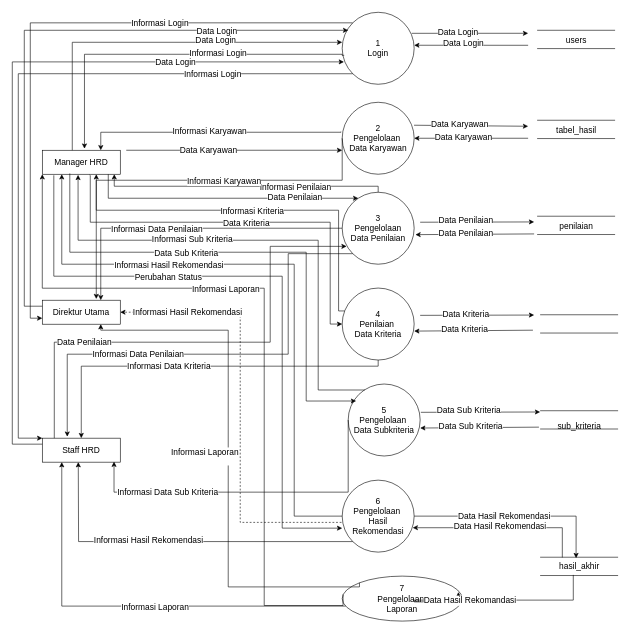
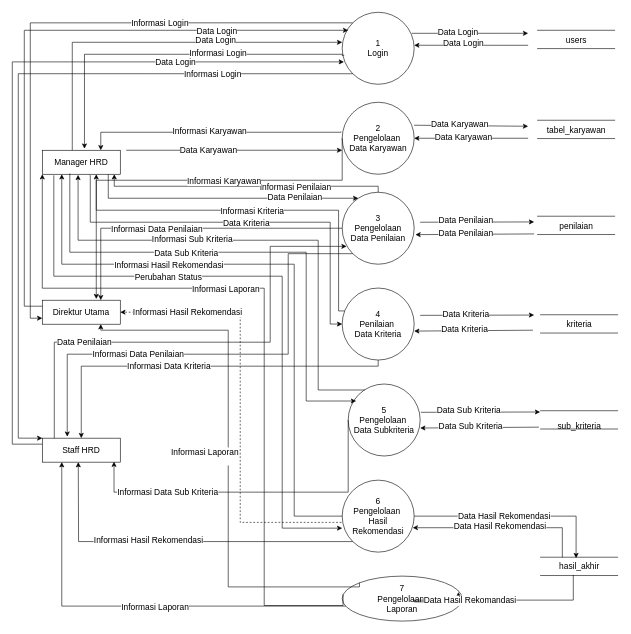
node "tabel_hasil": label "tabel_hasil" -> "tabel_karyawan"
node "kriteria": added
